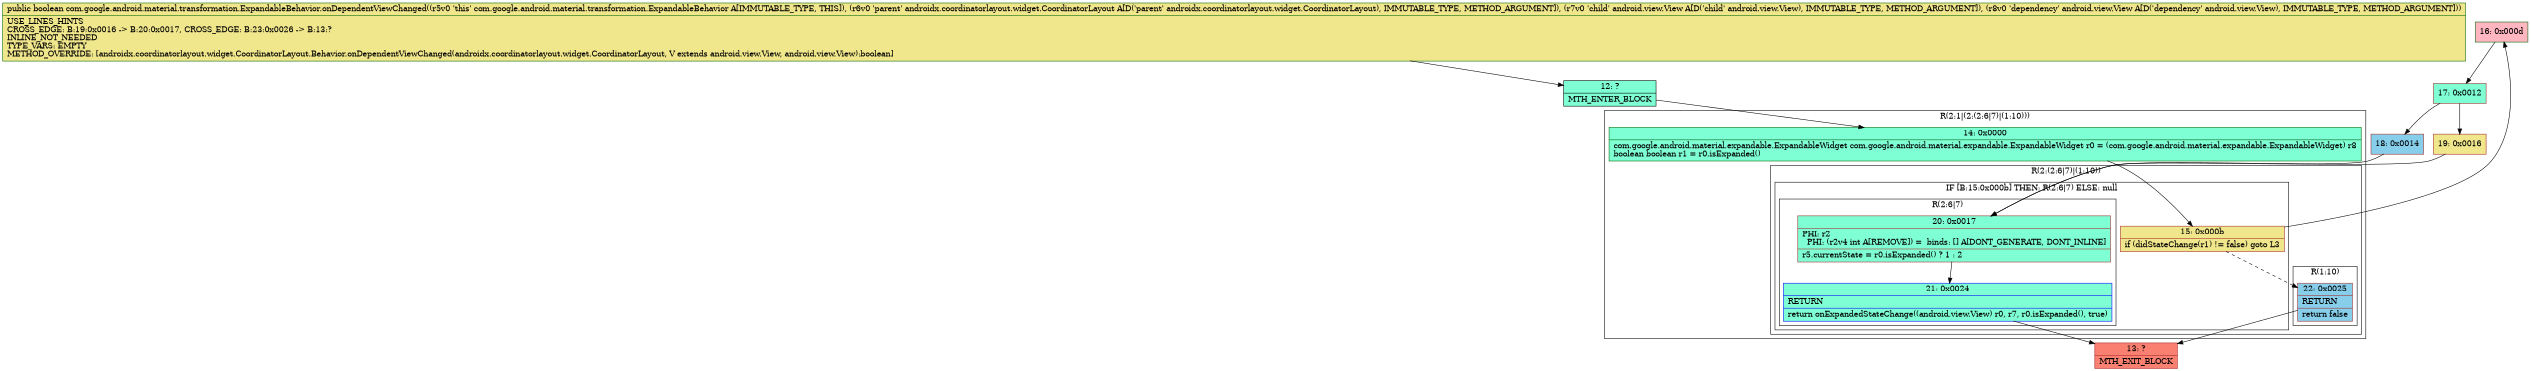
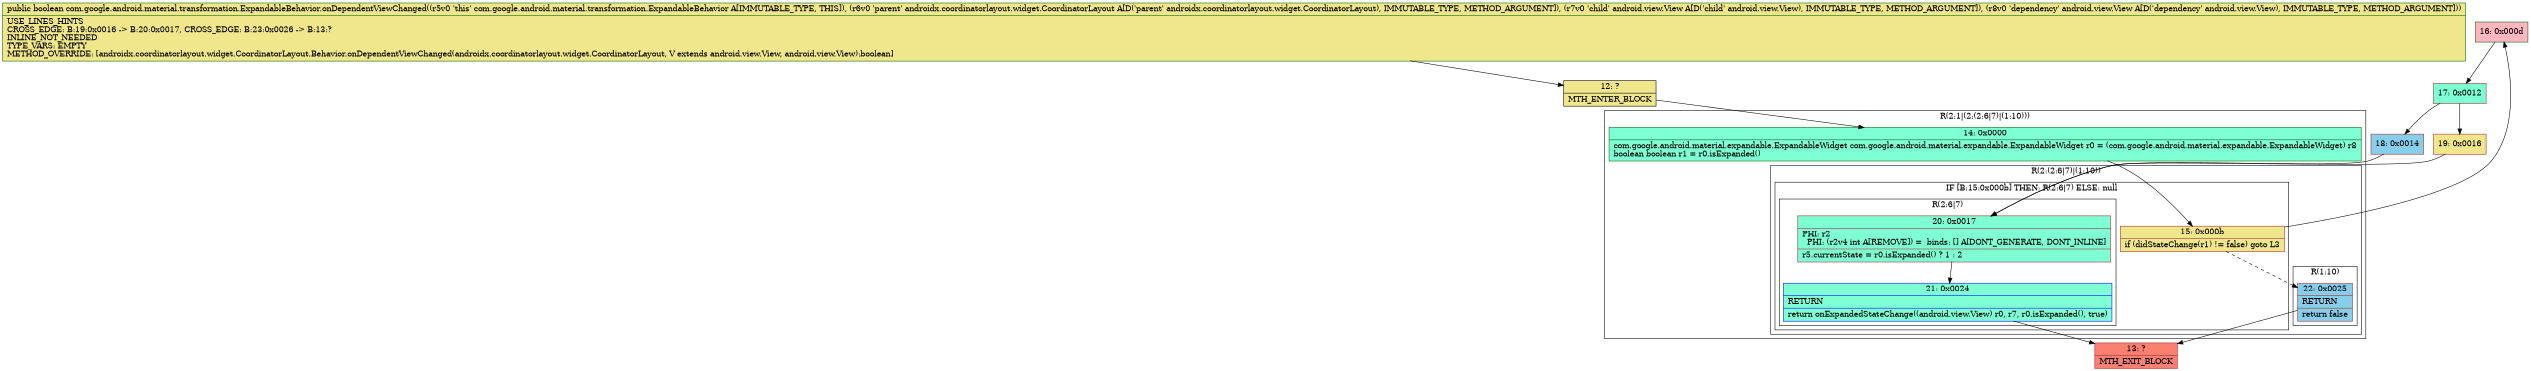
node "12: ?": fillcolor aquamarine -> khaki
